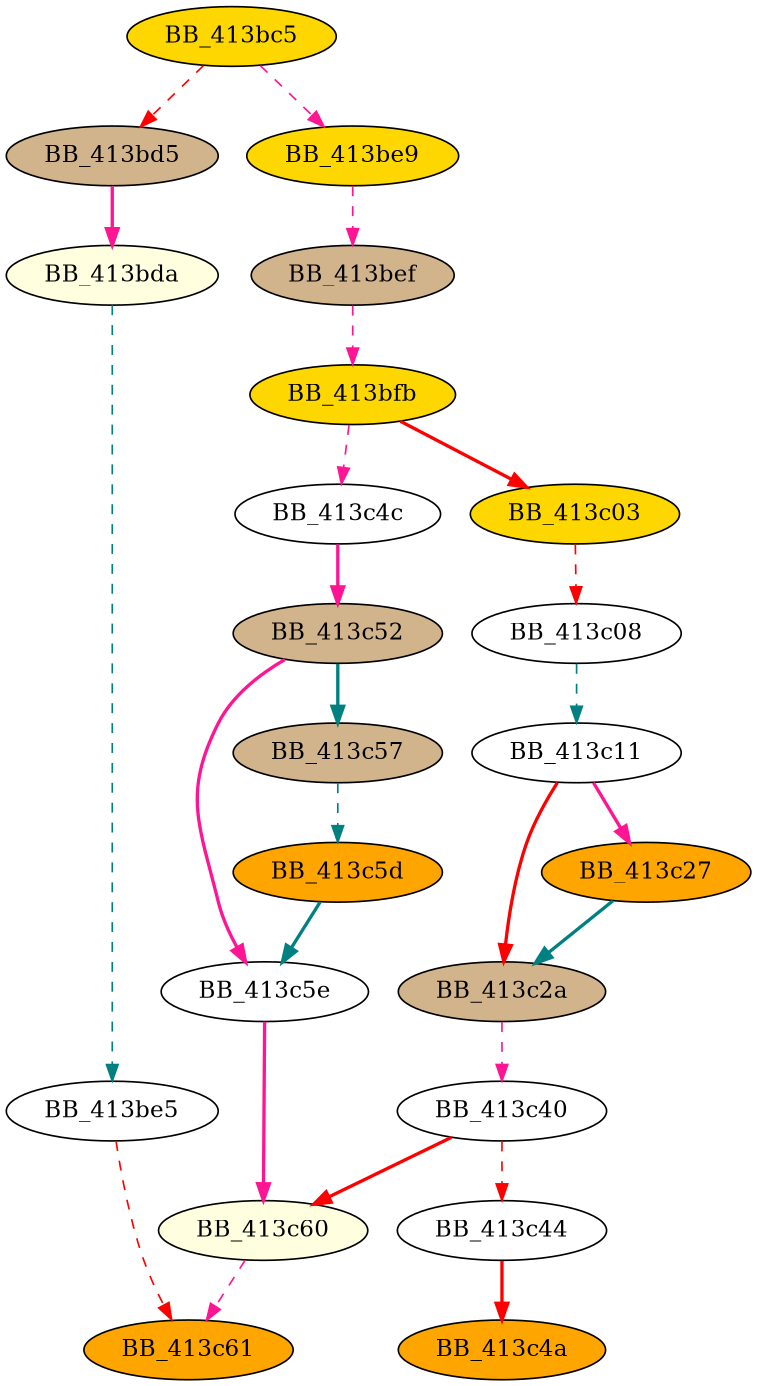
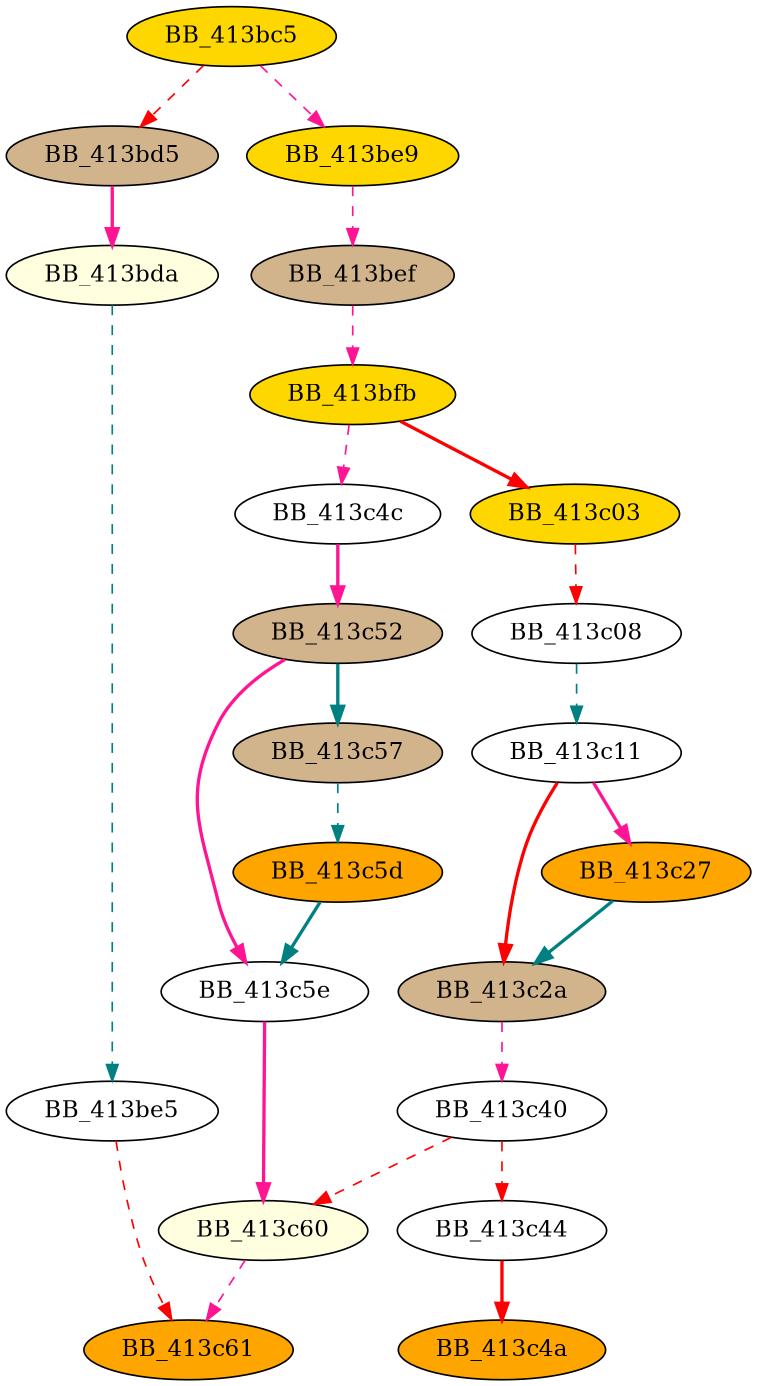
edge "BB_413c40" -> "BB_413c60": style bold -> dashed
